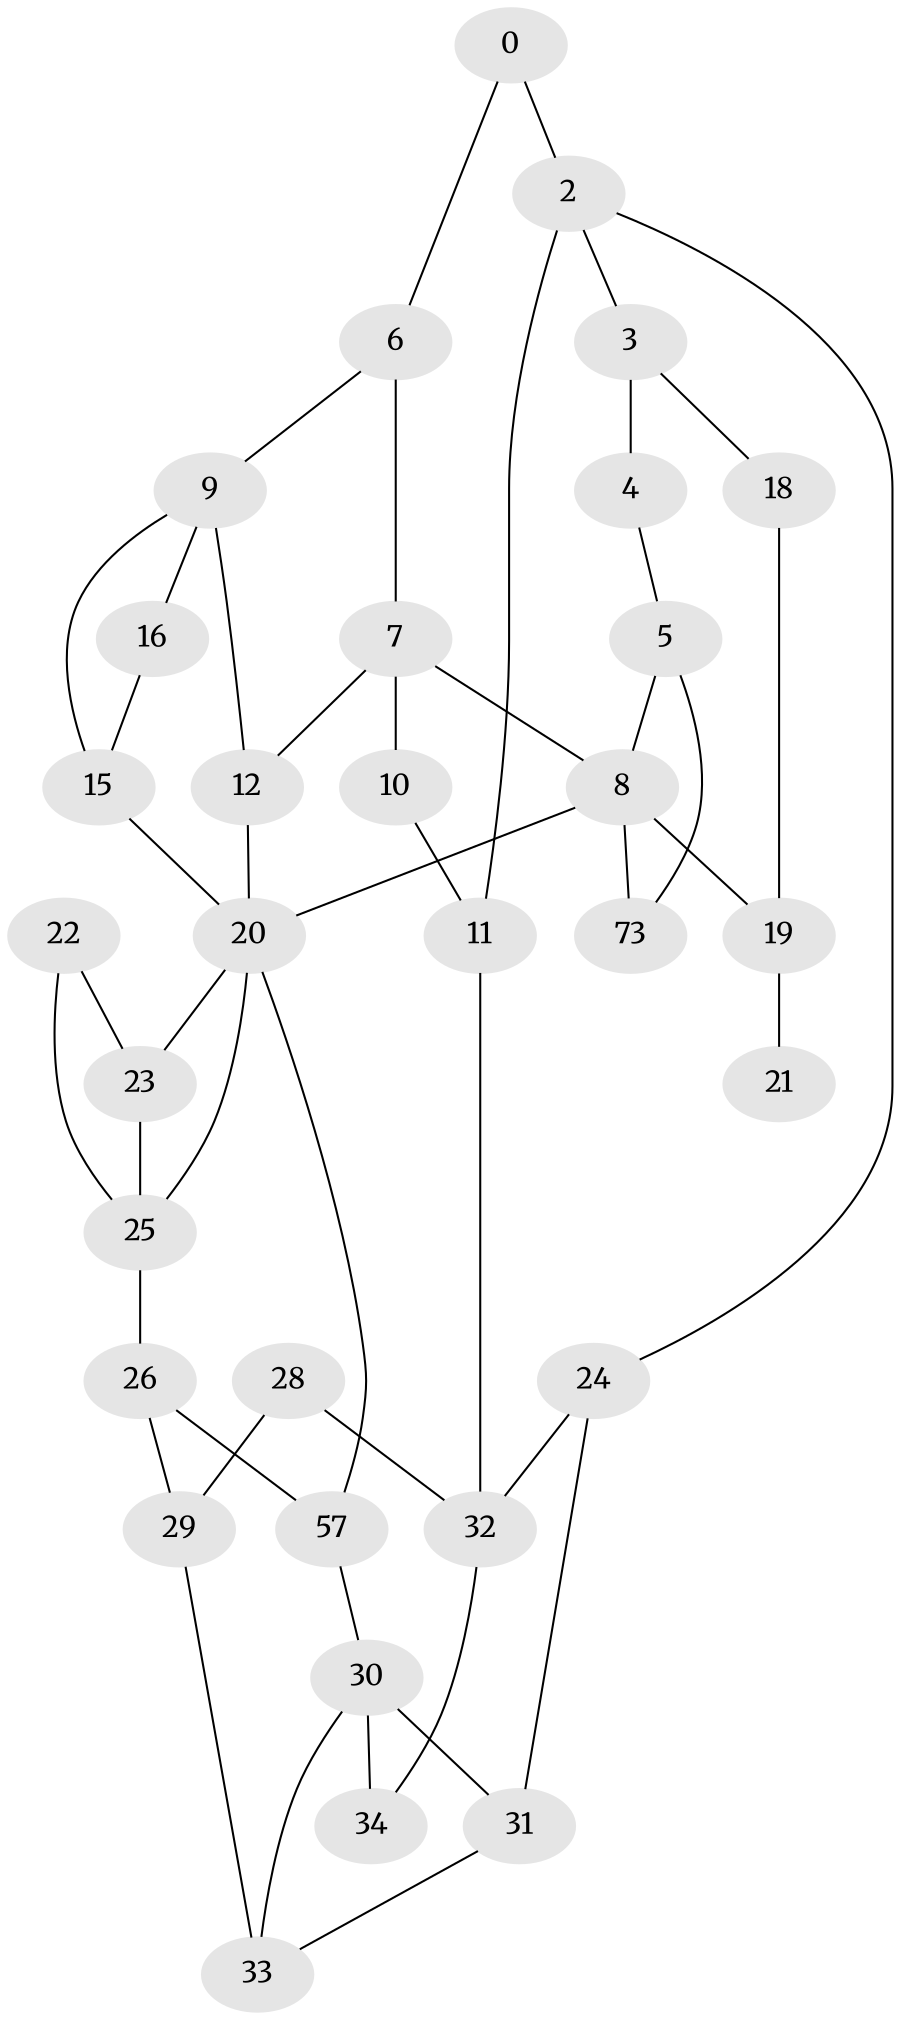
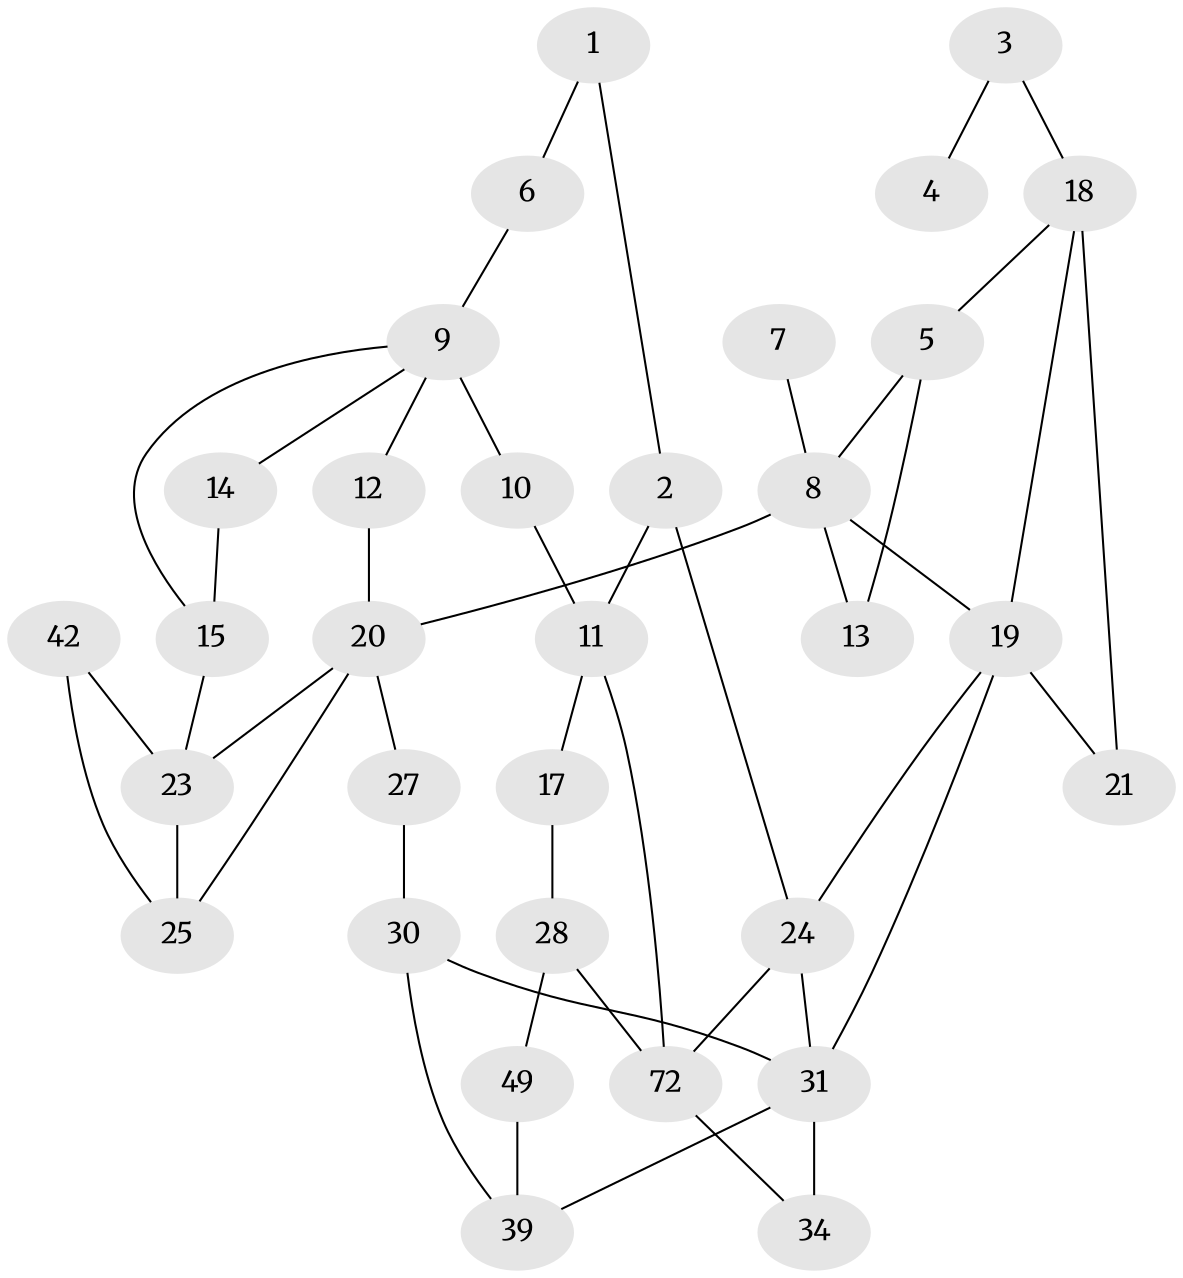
node "0": label "0" -> "1"
edge "2" -- "3": removed
edge "6" -- "7": removed
edge "18" -- "21": added
edge "4" -- "5": now "18" -- "5"
node "16": label "16" -> "14"
edge "7" -- "12": removed
edge "7" -- "10": now "9" -- "10"
edge "19" -- "24": added
node "17": added
edge "15" -- "20": now "15" -- "23"
edge "19" -- "31": added
node "22": label "22" -> "42"
node "73": label "73" -> "13"
node "26": removed
node "29": label "29" -> "49"
node "57": label "57" -> "27"
node "32": label "32" -> "72"
edge "30" -- "34": now "31" -- "34"
node "33": label "33" -> "39"
